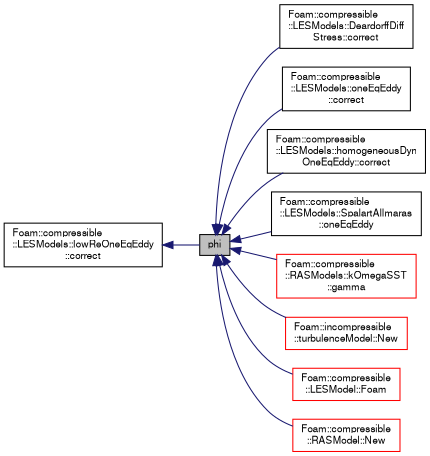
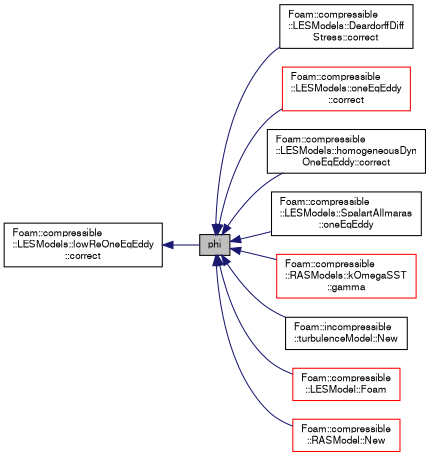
node "Foam::compressible ::LESModels::oneEqEddy ::correct": color black -> red
node "Foam::incompressible ::turbulenceModel::New": color red -> black
